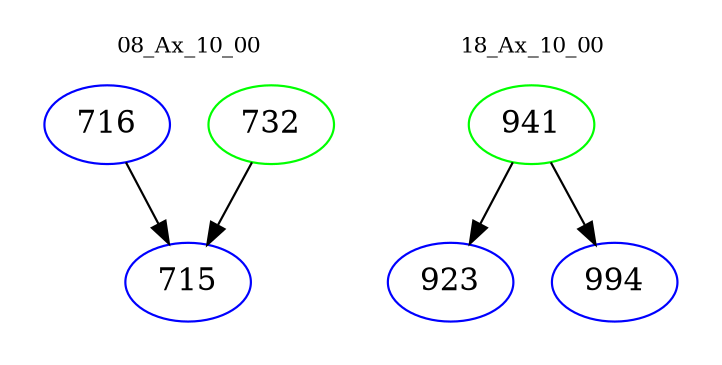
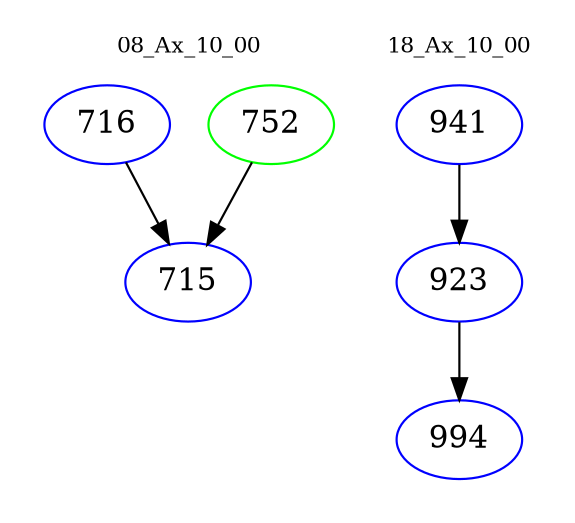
node "732": label "732" -> "752"
node "941": color green -> blue
edge "941" -> "994": now "923" -> "994"
